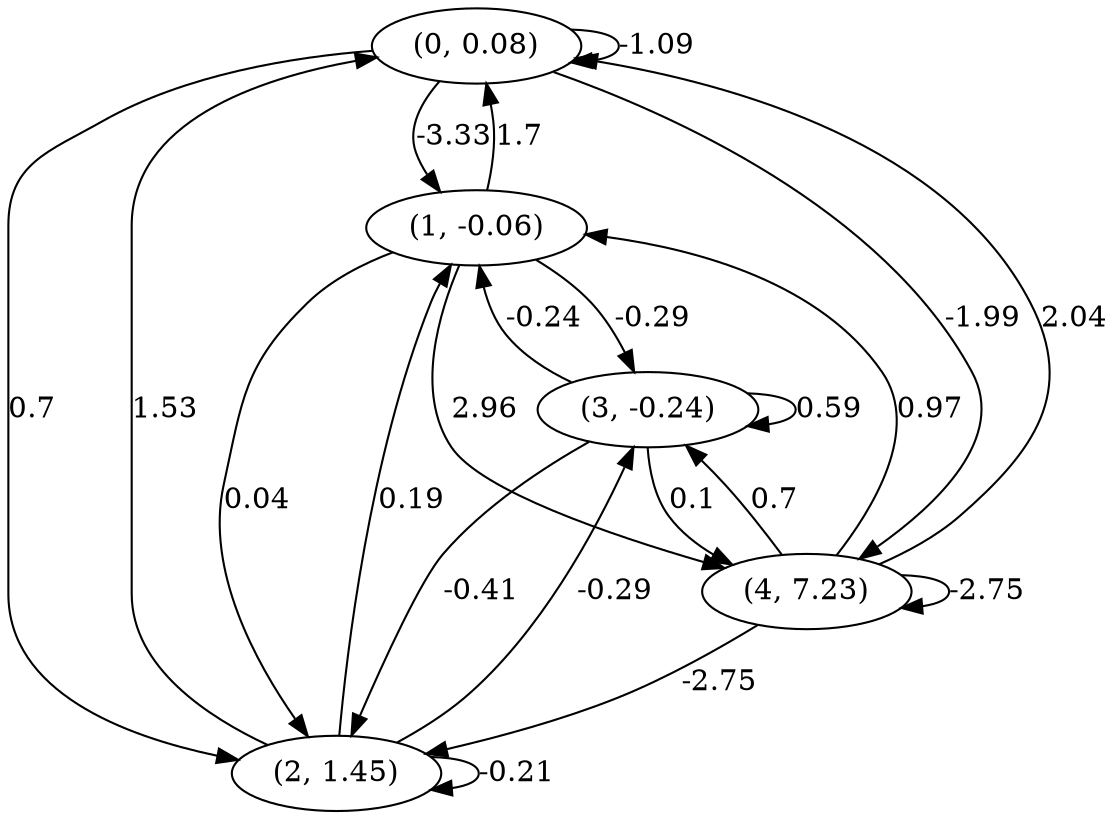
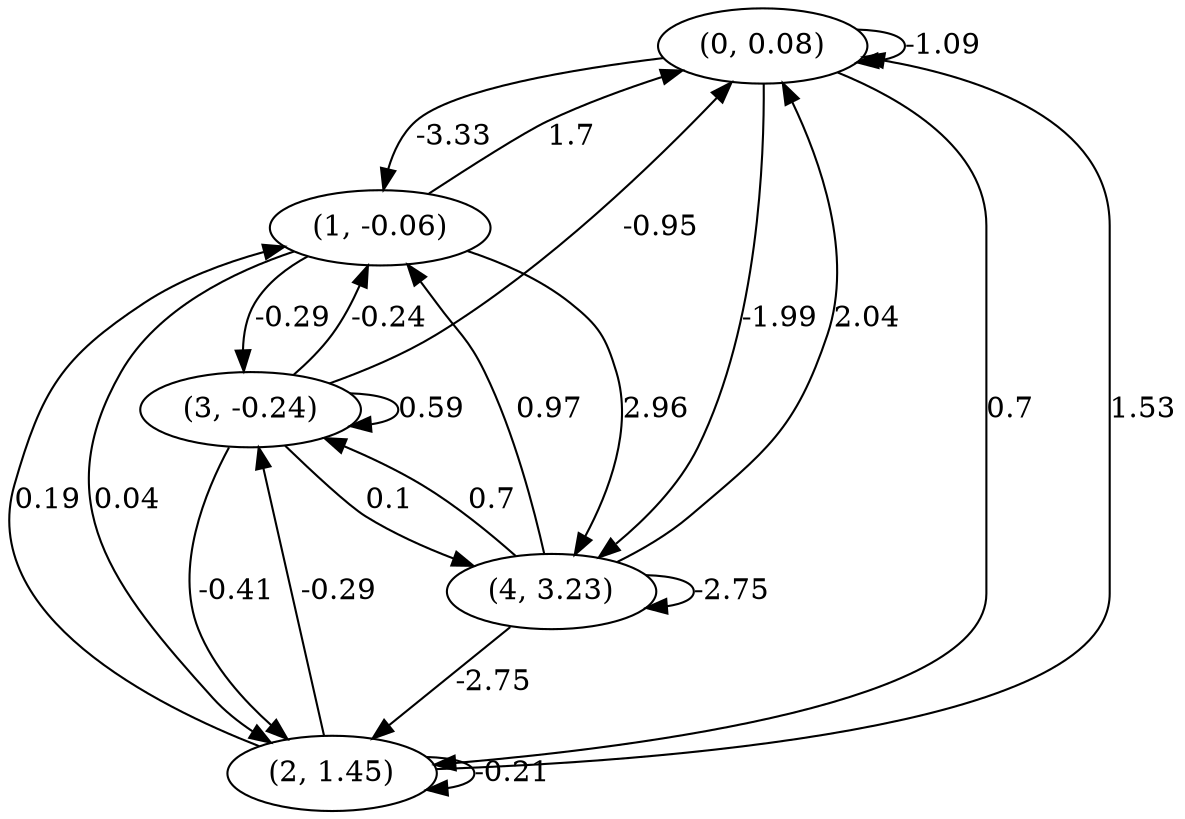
edge "(3, -0.24)" -> "(0, 0.08)": added, label "-0.95"
node "(4, 7.23)": label "(4, 7.23)" -> "(4, 3.23)"
